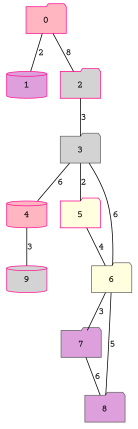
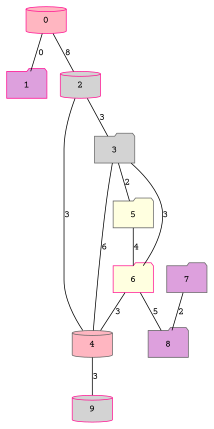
node "0": shape folder -> cylinder
edge "0" -- "1": label "2" -> "0"
node "1": shape cylinder -> folder
node "2": shape folder -> cylinder
node "4": color deeppink -> gray40
node "5": color deeppink -> gray40
edge "3" -- "6": label "6" -> "3"
edge "2" -- "4": added, label "3"
node "6": color gray40 -> deeppink
edge "6" -- "7": now "6" -- "4"
edge "7" -- "8": label "6" -> "2"
